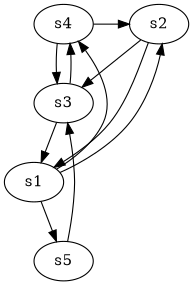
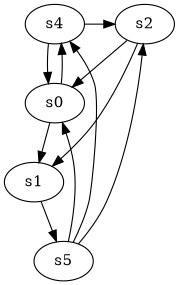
node "s3": label "s3" -> "s0"
edge "s1" -> "s4": now "s5" -> "s4"
edge "s1" -> "s2": now "s5" -> "s2"
